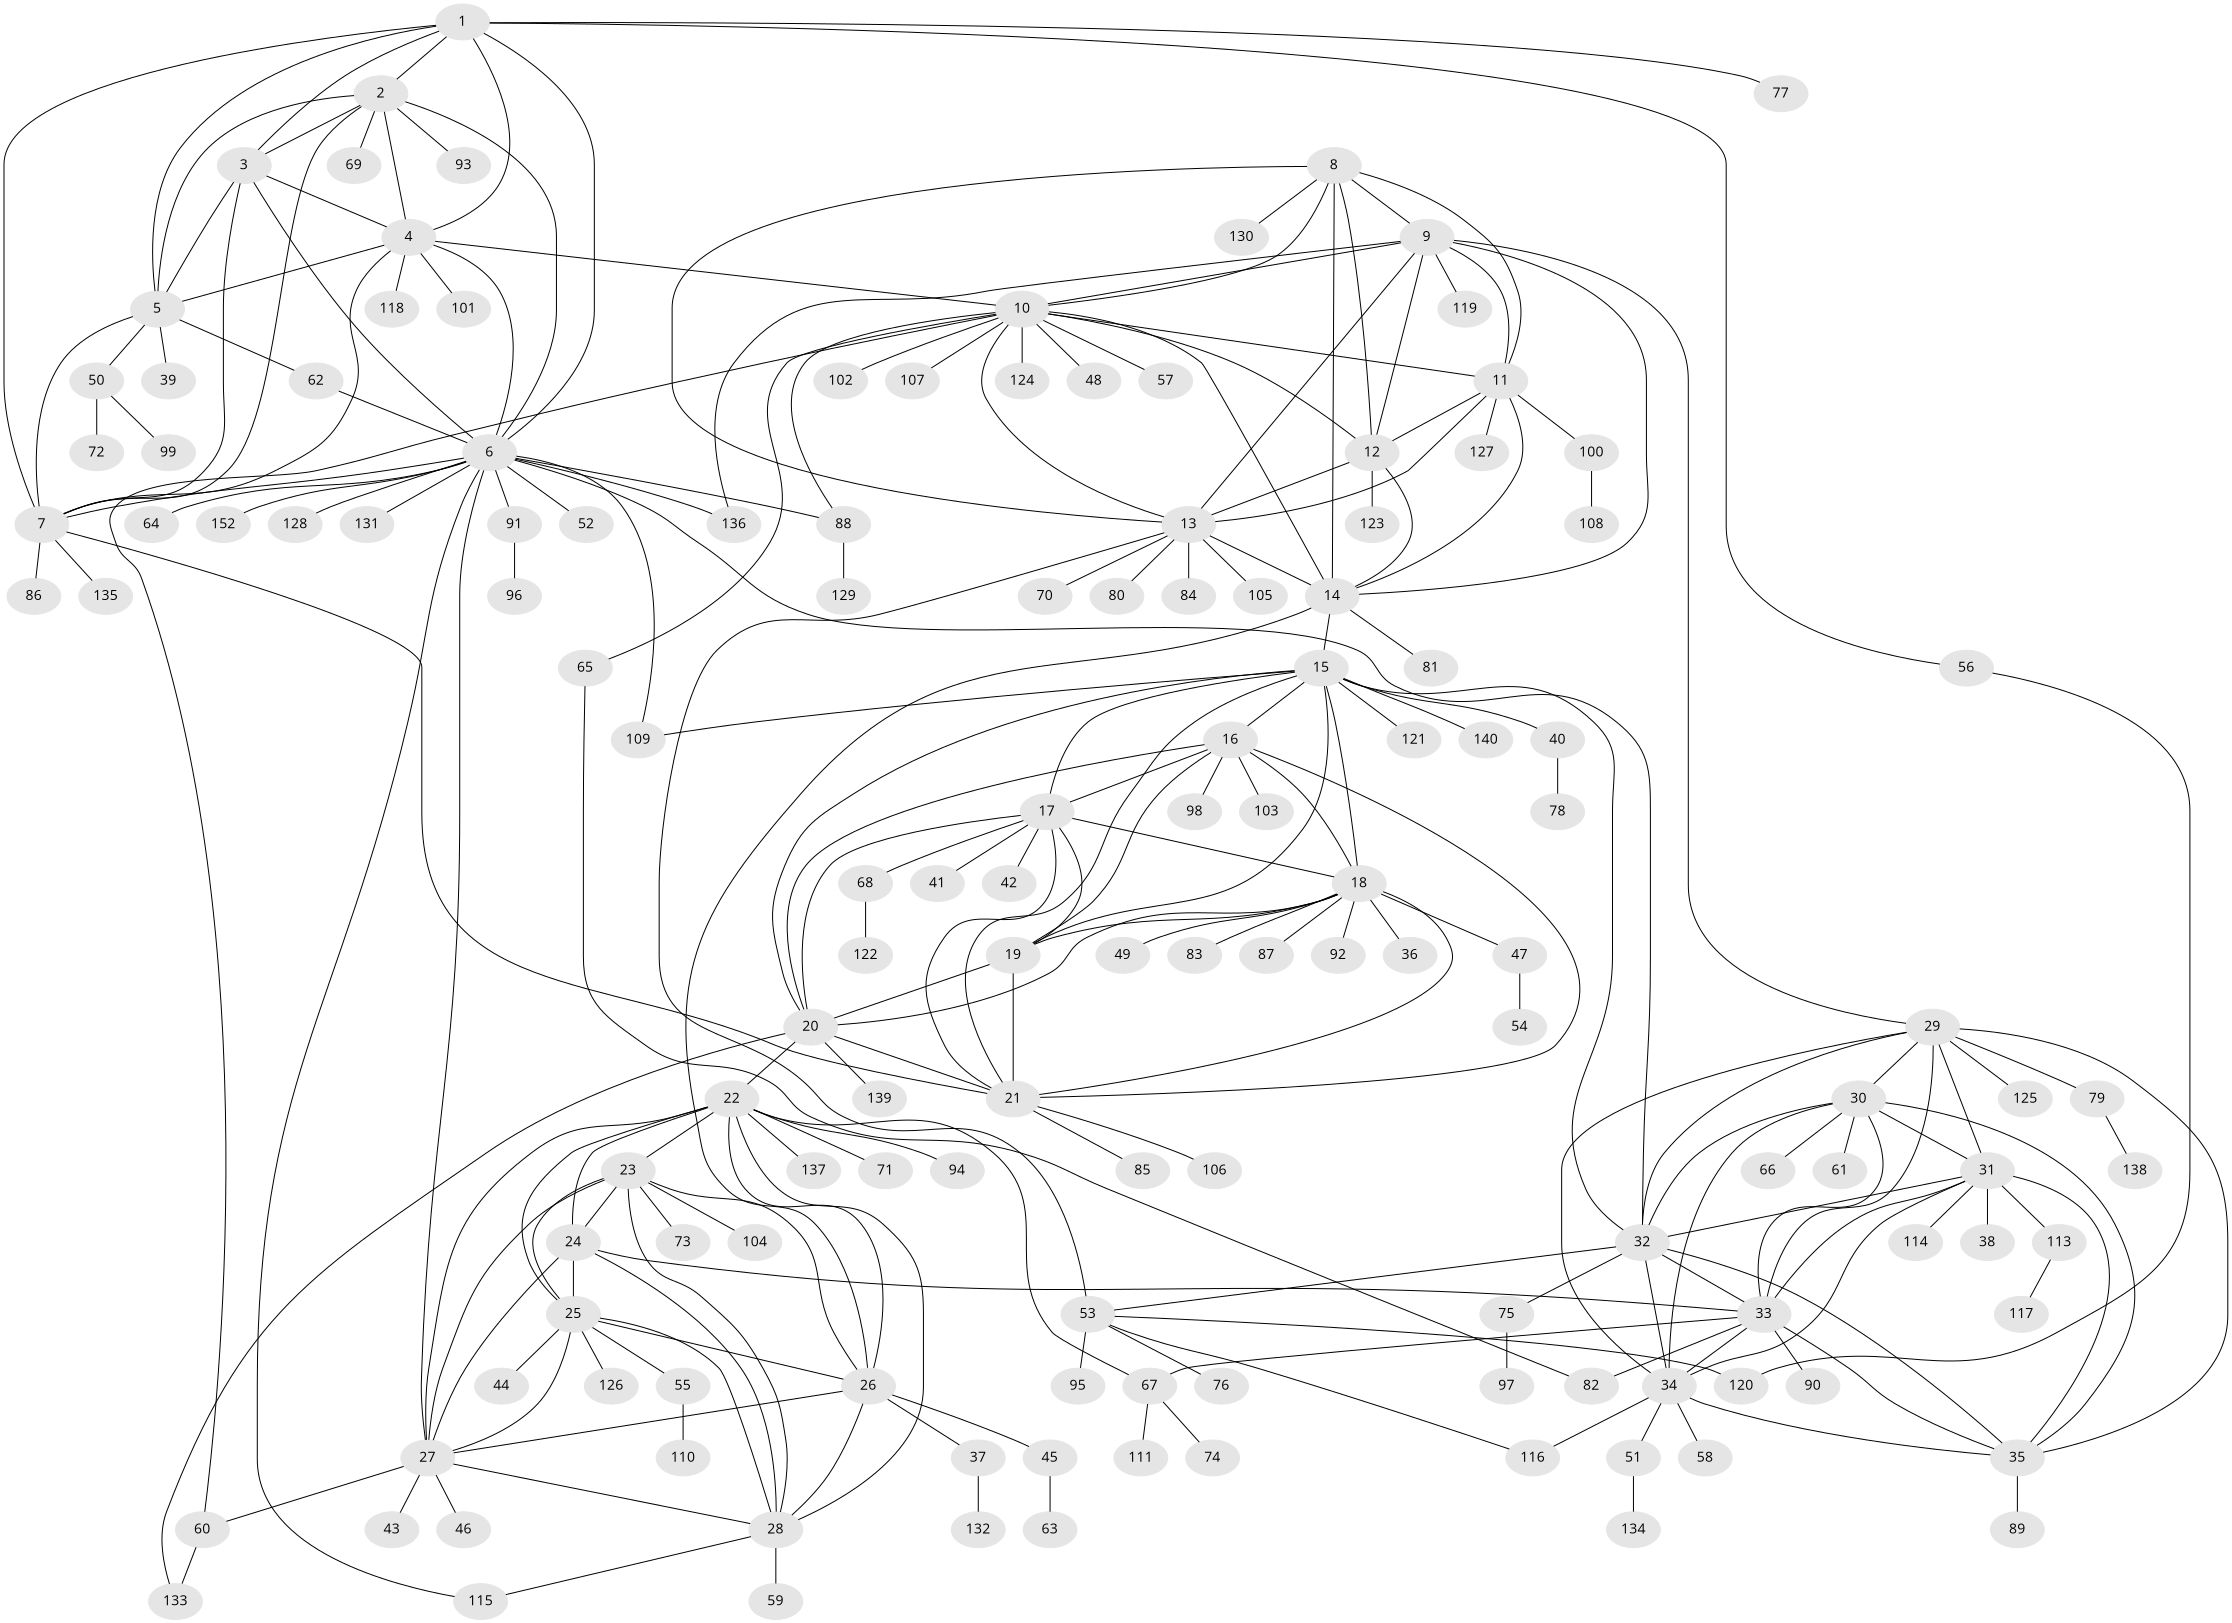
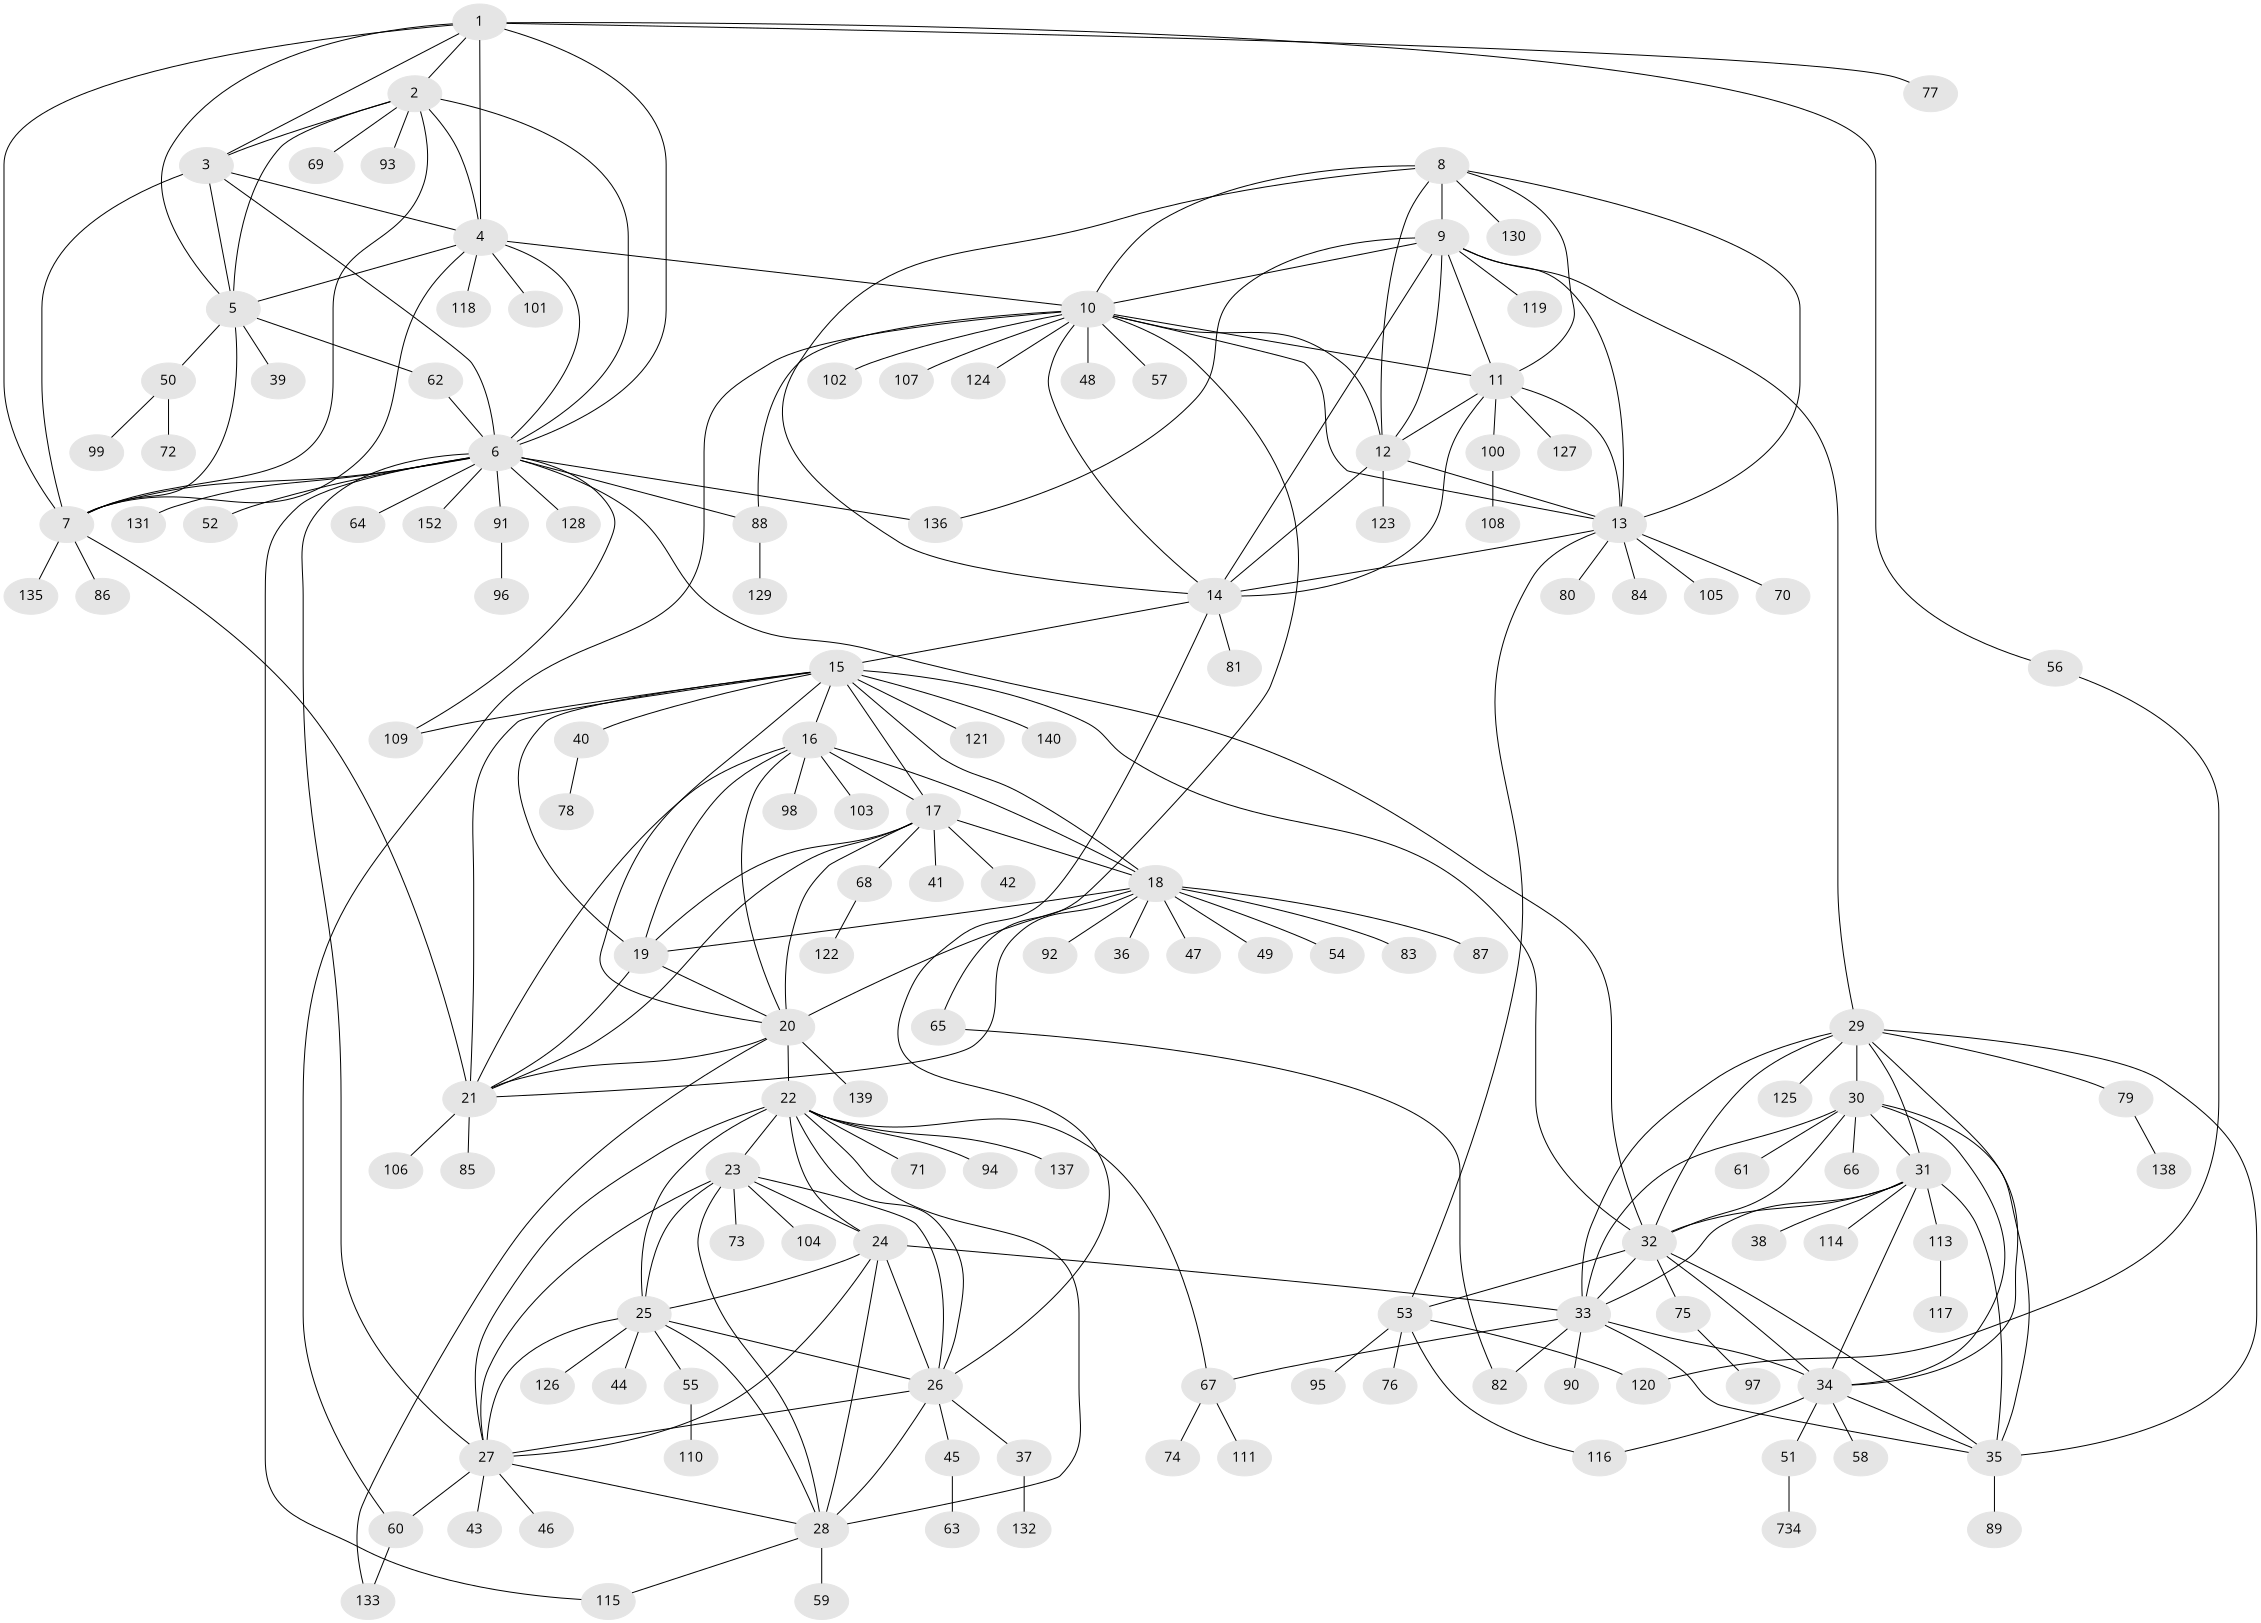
edge "47" -- "54": now "18" -- "54"
edge "24" -- "26": added
node "134": label "134" -> "734"
